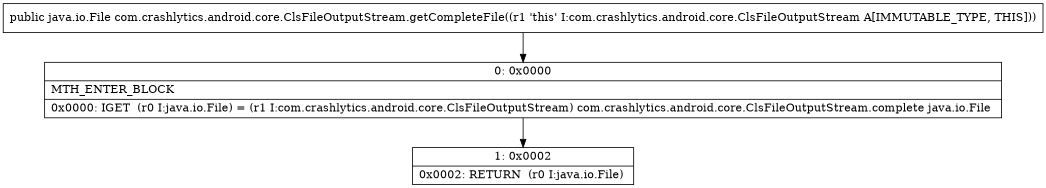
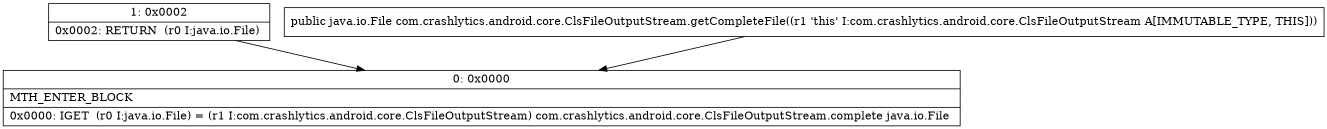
edge "0: 0x0000" -> "1: 0x0002": reversed
